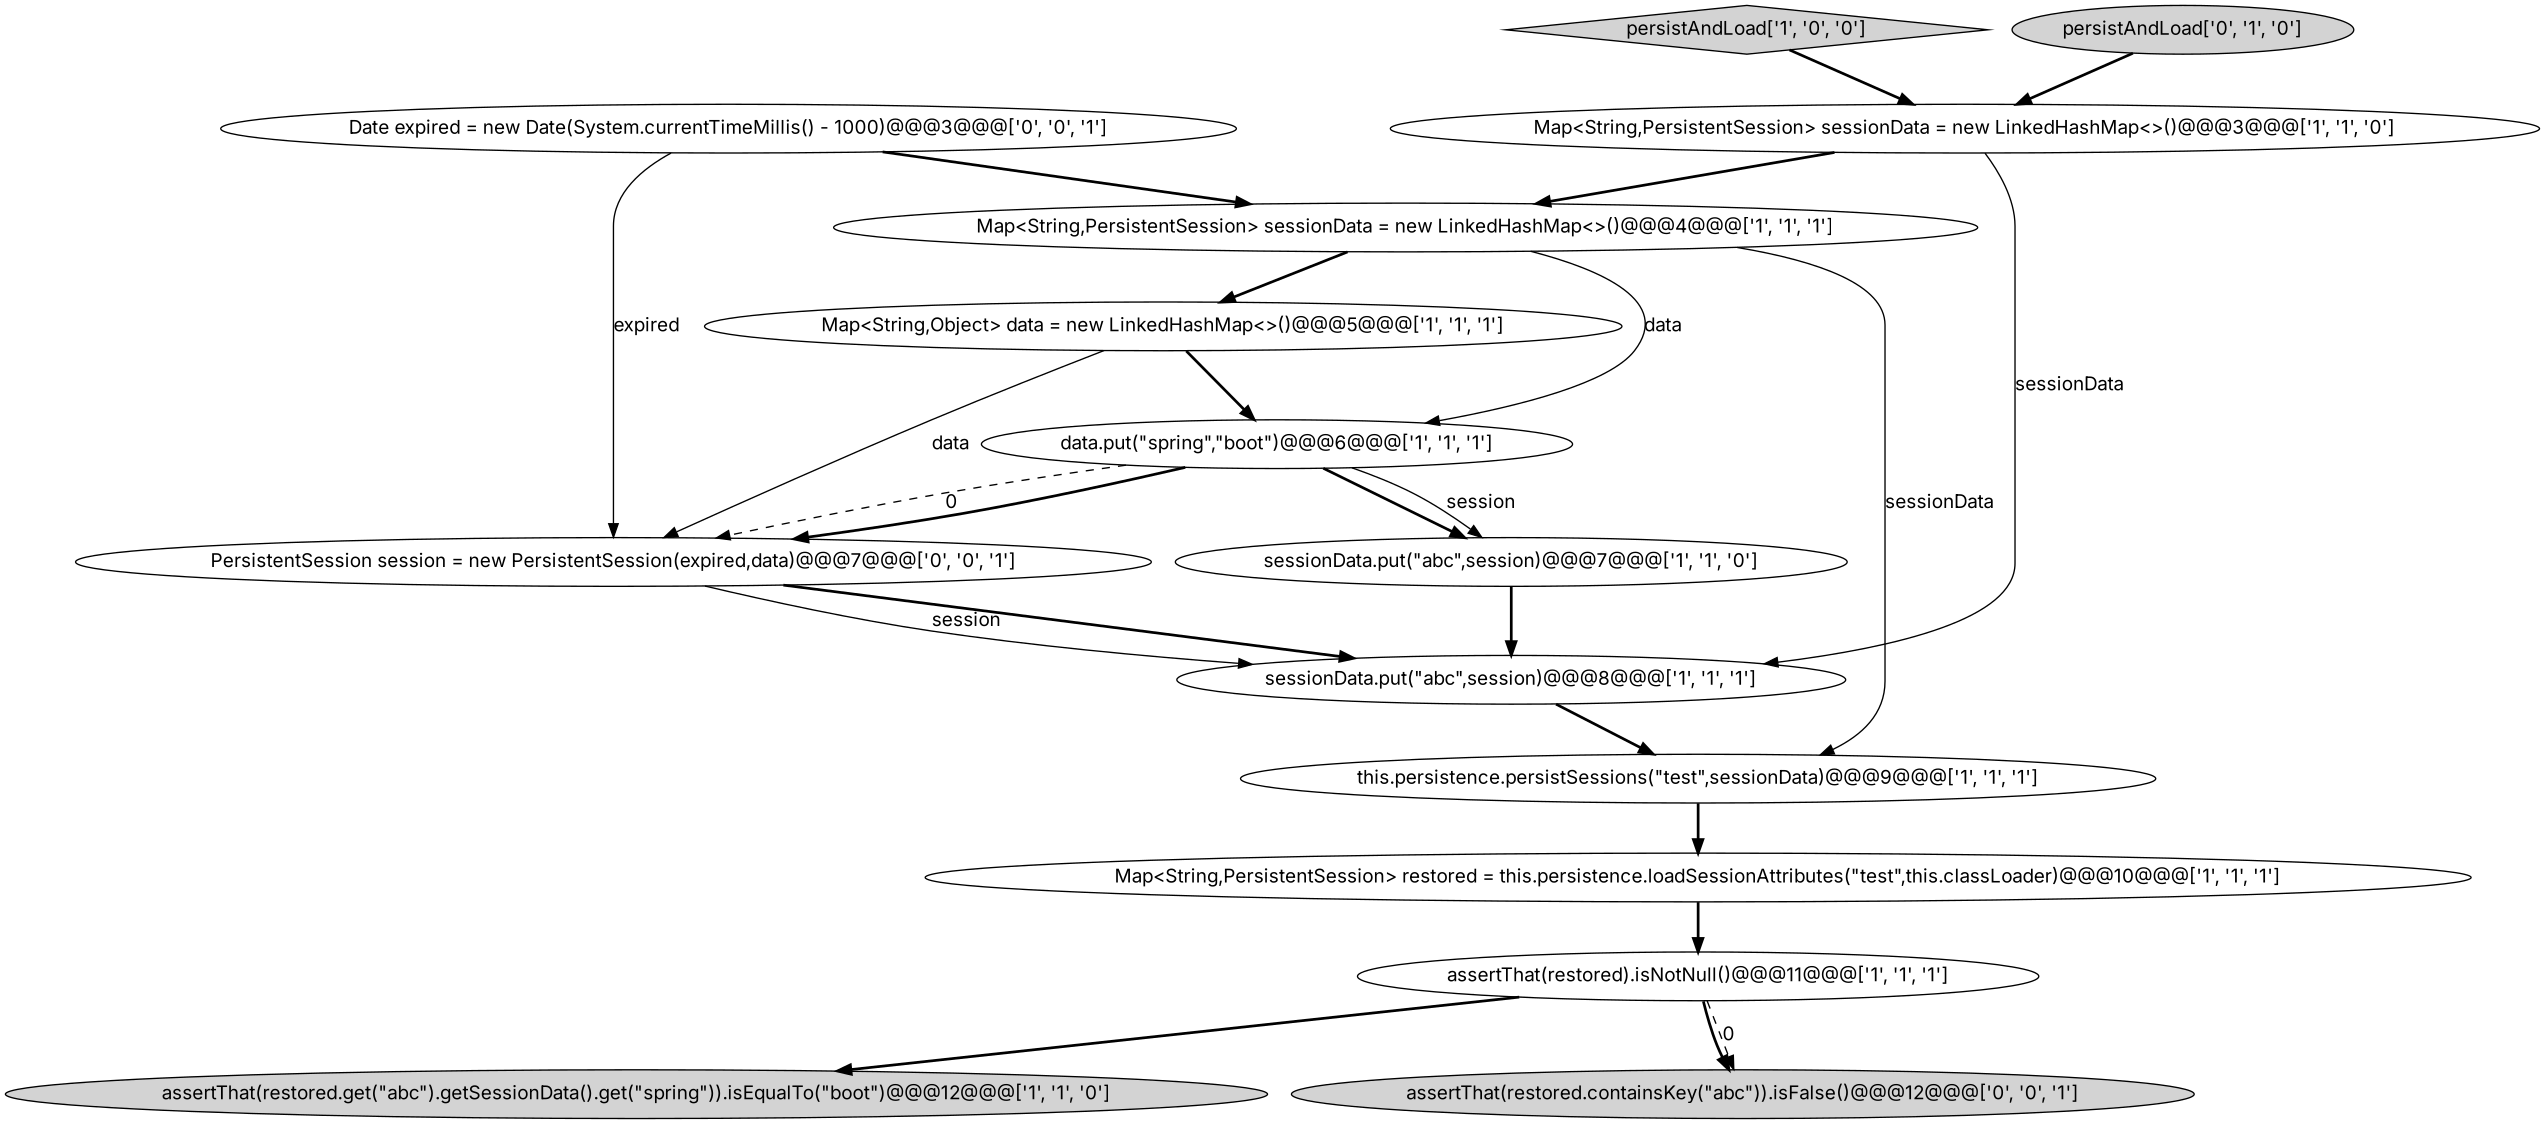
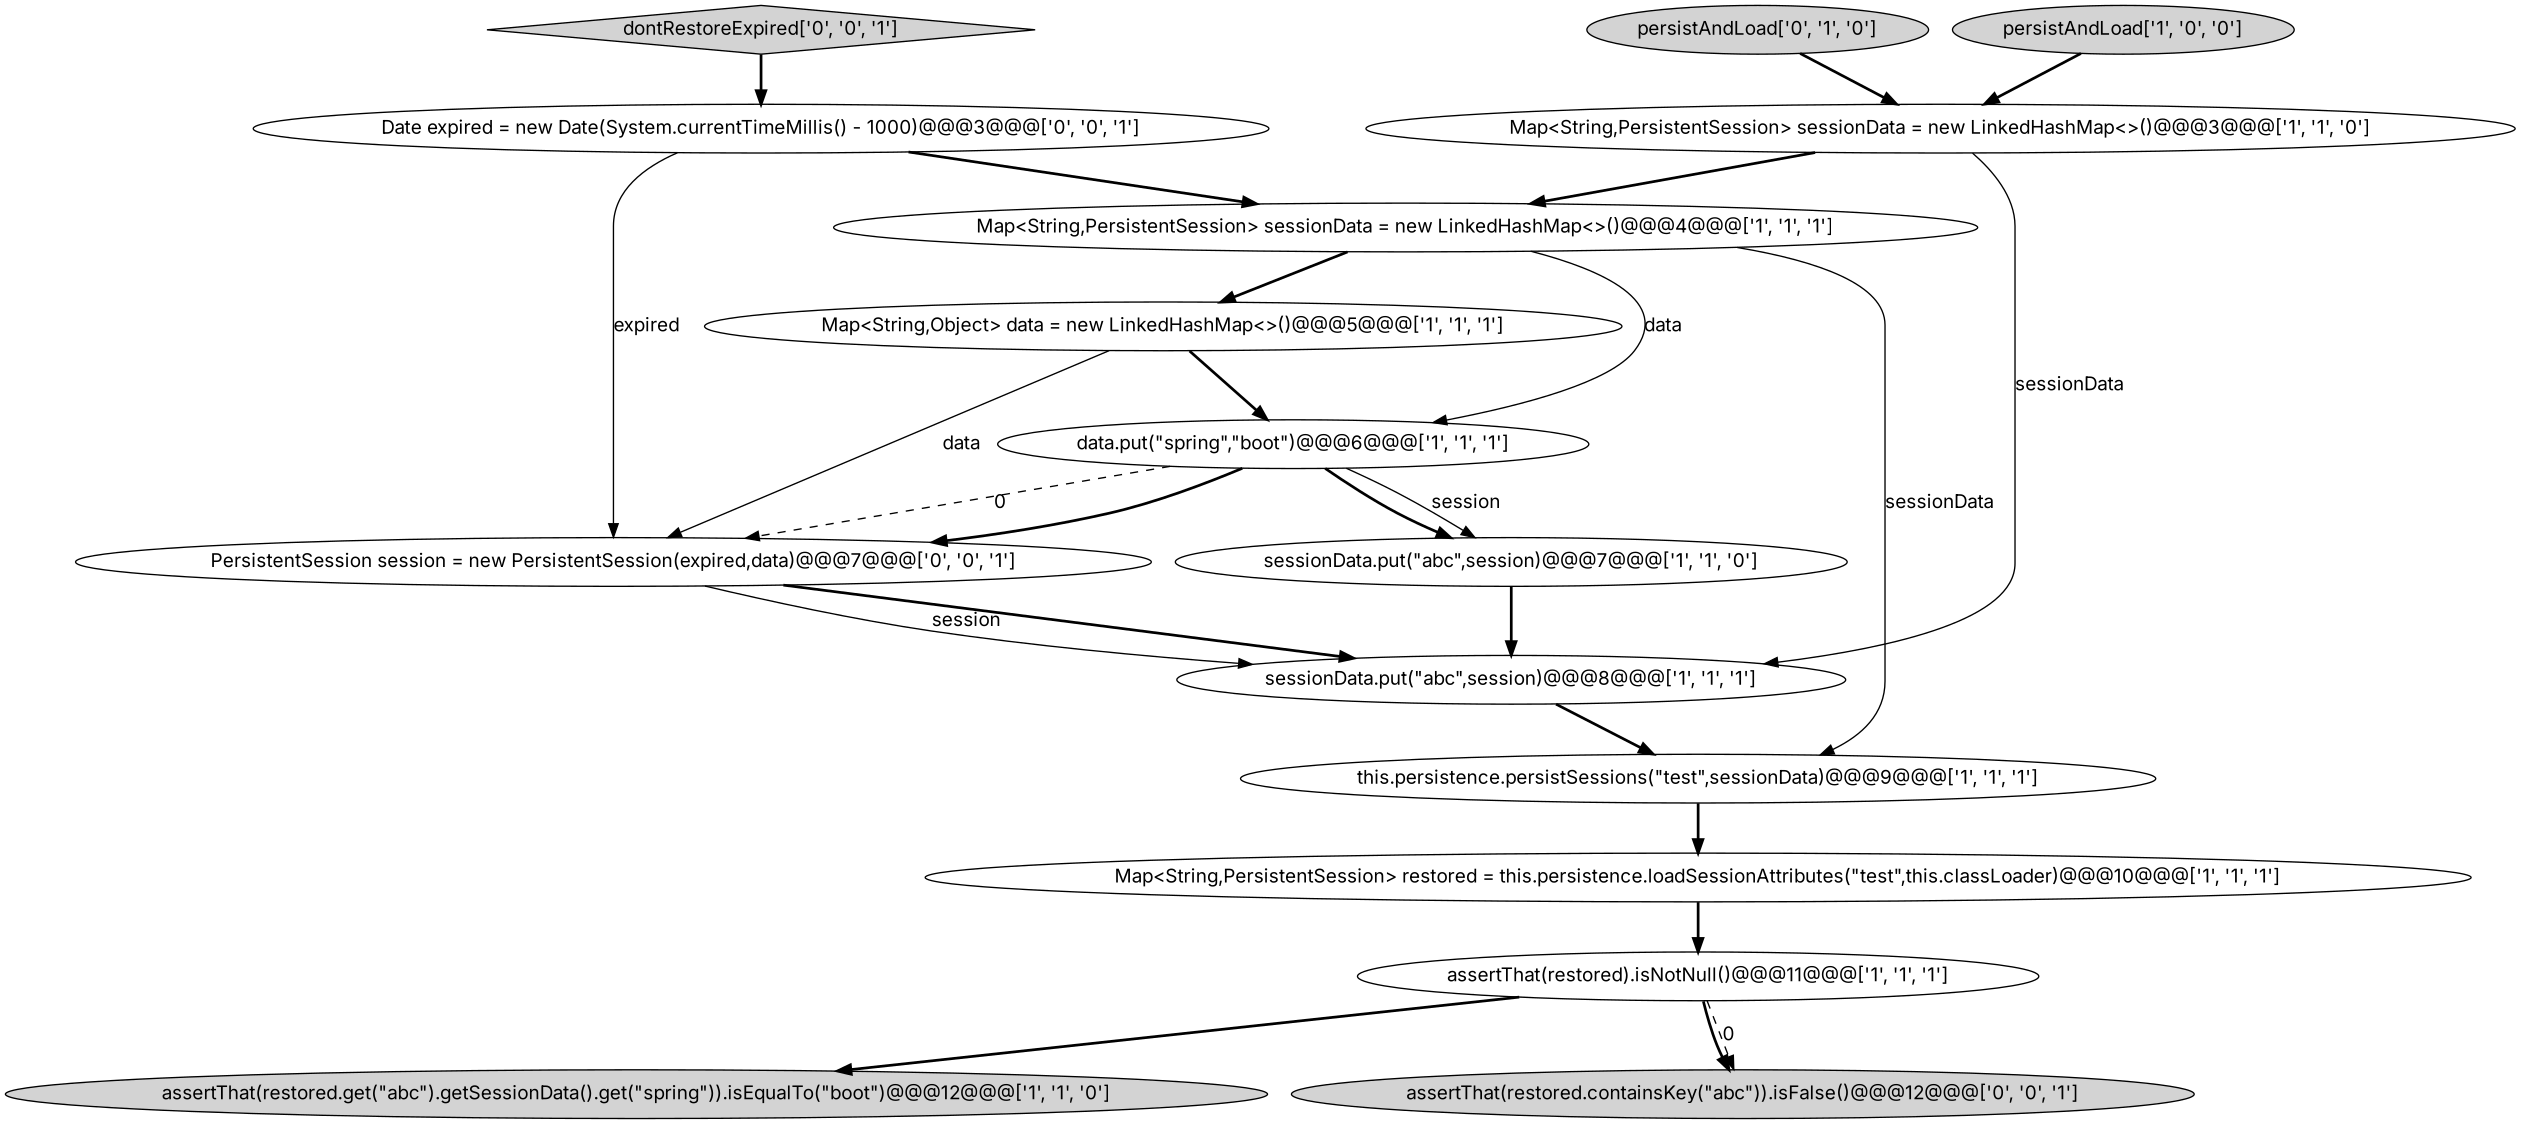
node "dontRestoreExpired['0', '0', '1']": added
node "persistAndLoad['1', '0', '0']": shape diamond -> ellipse
